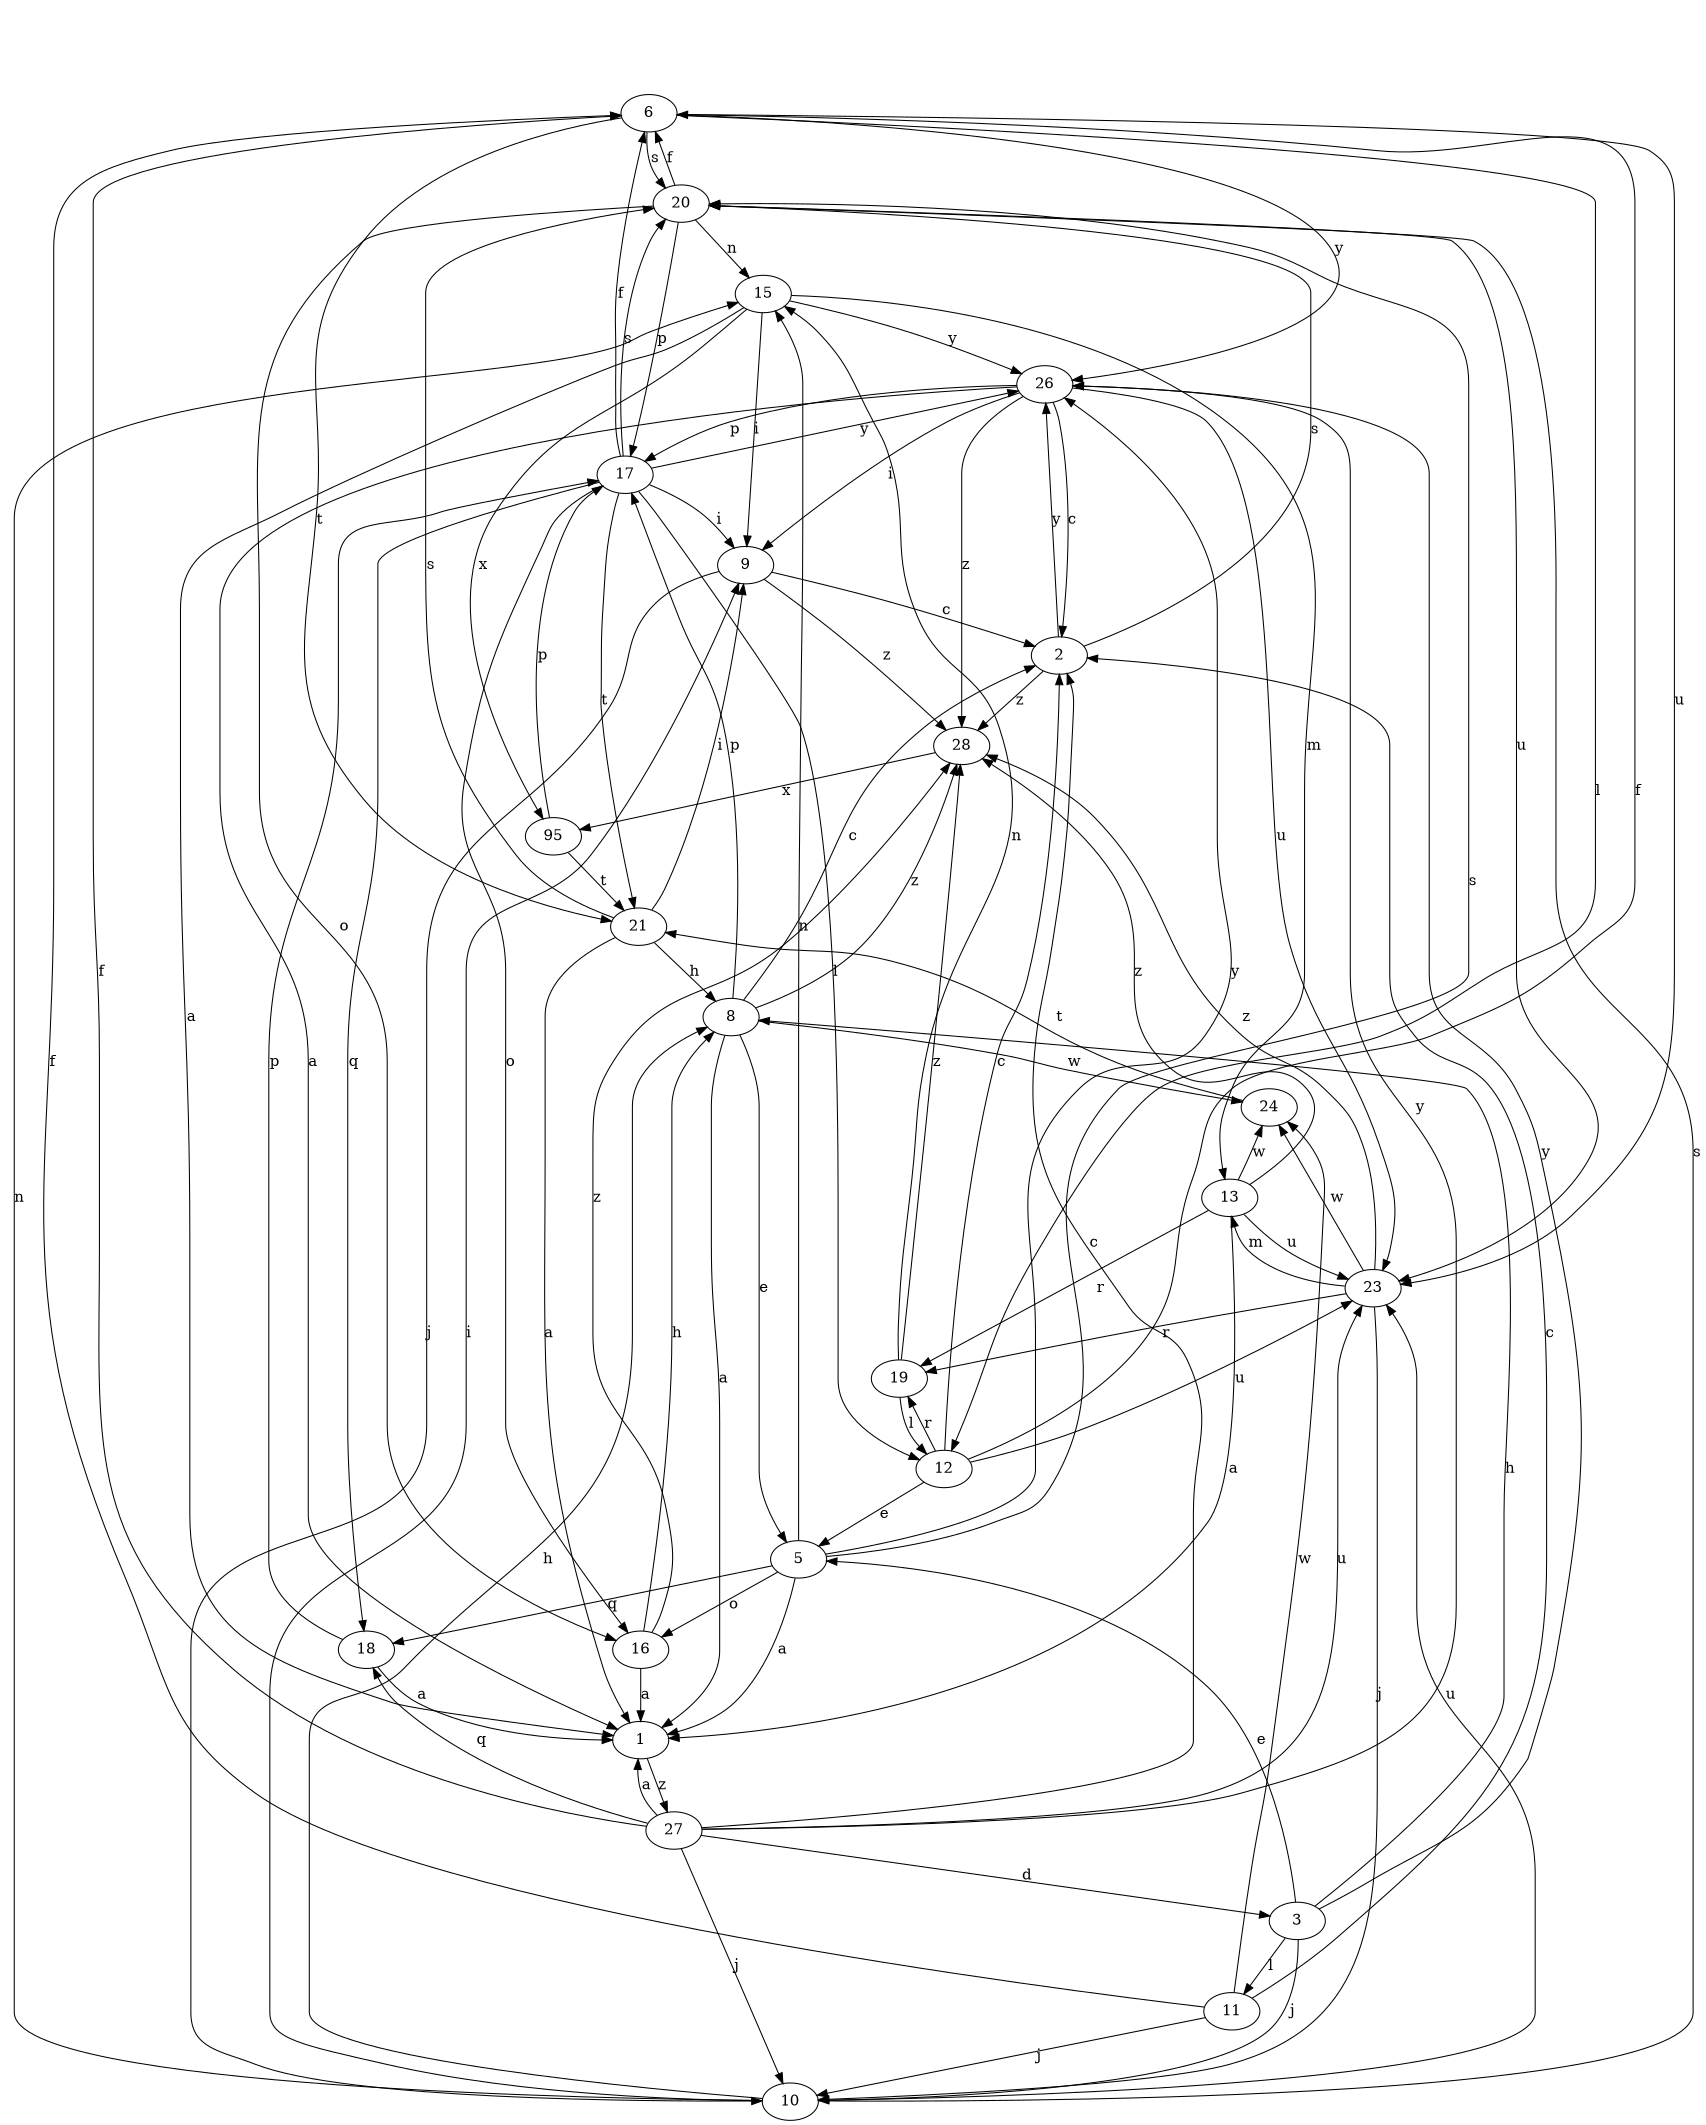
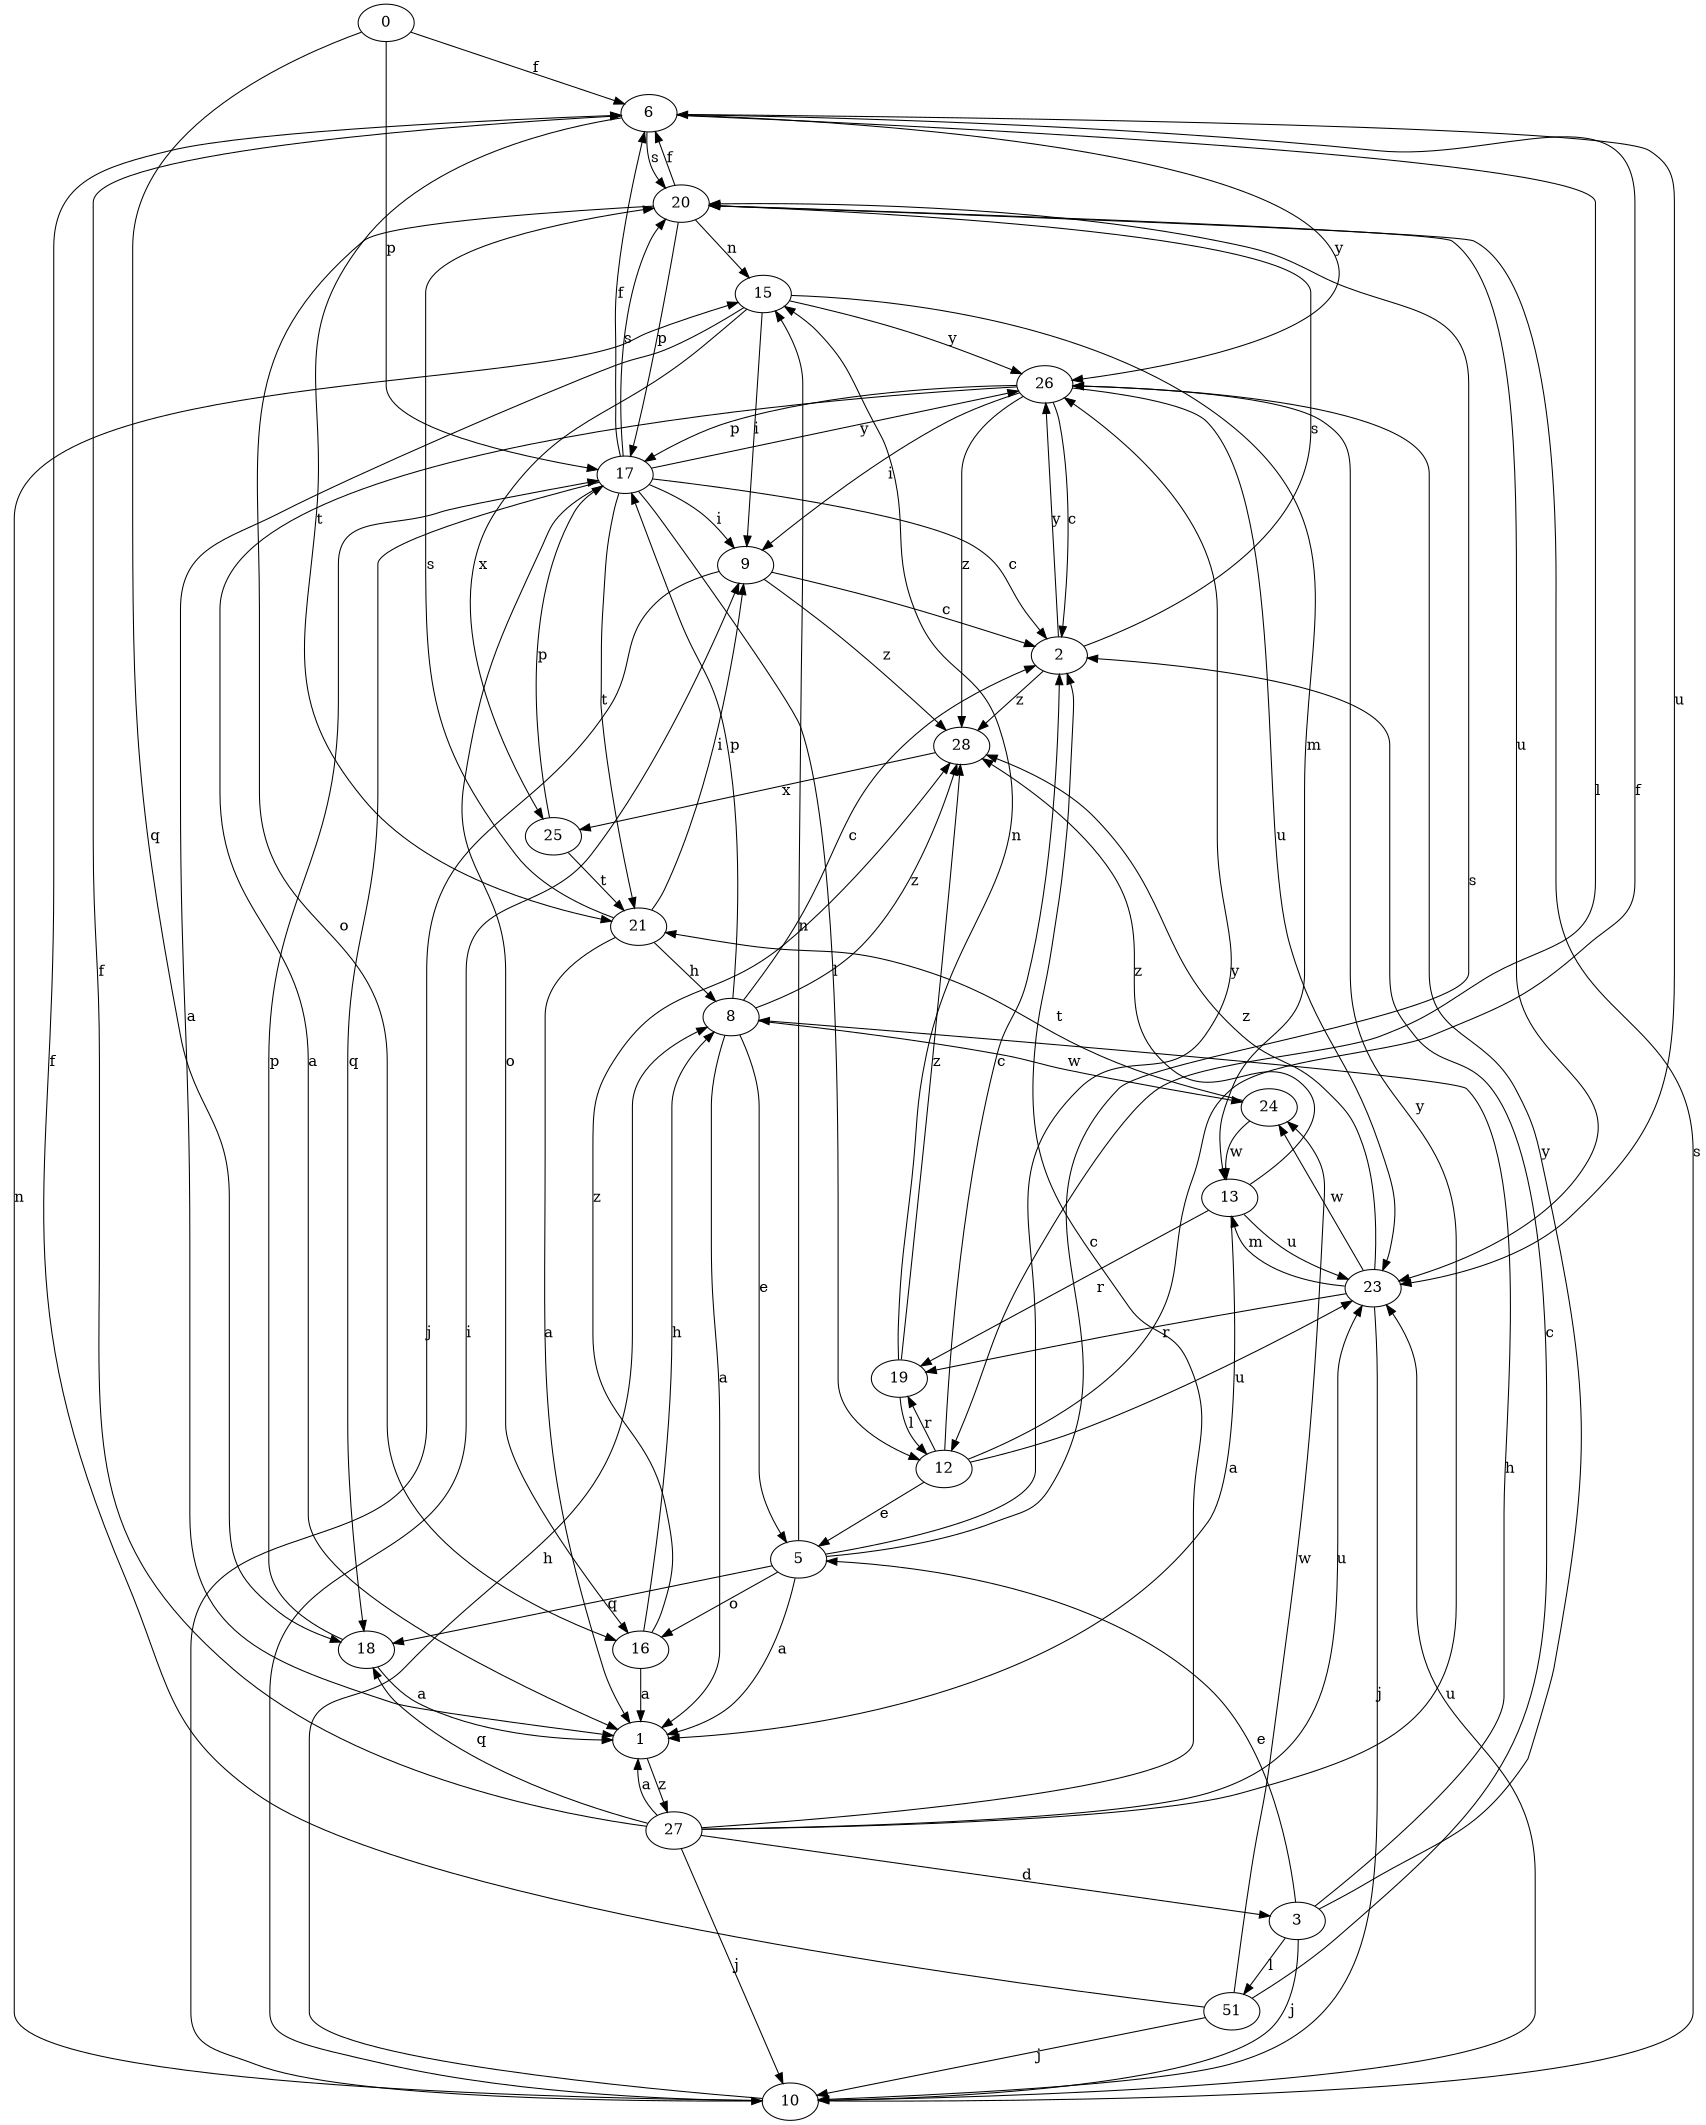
node "0": added
edge "17" -> "2": added, label "c"
node "95": label "95" -> "25"
edge "13" -> "24": reversed
node "11": label "11" -> "51"
